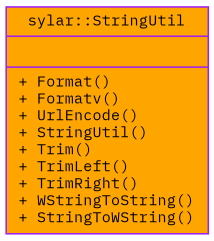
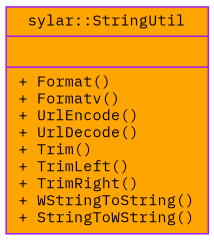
node "sylar::StringUtil": text "+ StringUtil()" -> "+ UrlDecode()"
